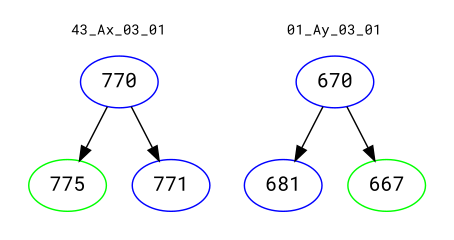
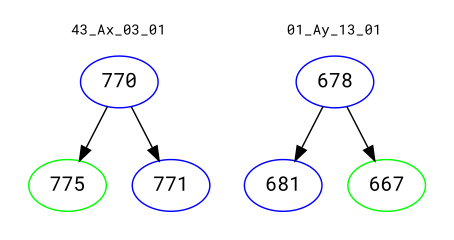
cluster "01_Ay_03_01": label "01_Ay_03_01" -> "01_Ay_13_01"
node "670": label "670" -> "678"
